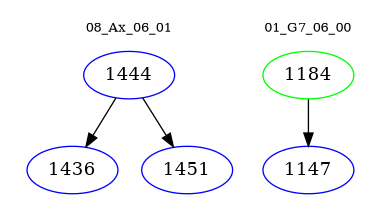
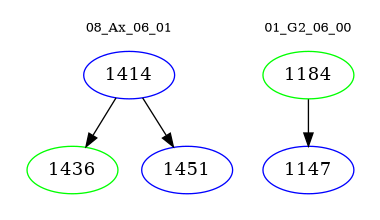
cluster "01_G7_06_00": label "01_G7_06_00" -> "01_G2_06_00"
node "1444": label "1444" -> "1414"
node "1436": color blue -> green
